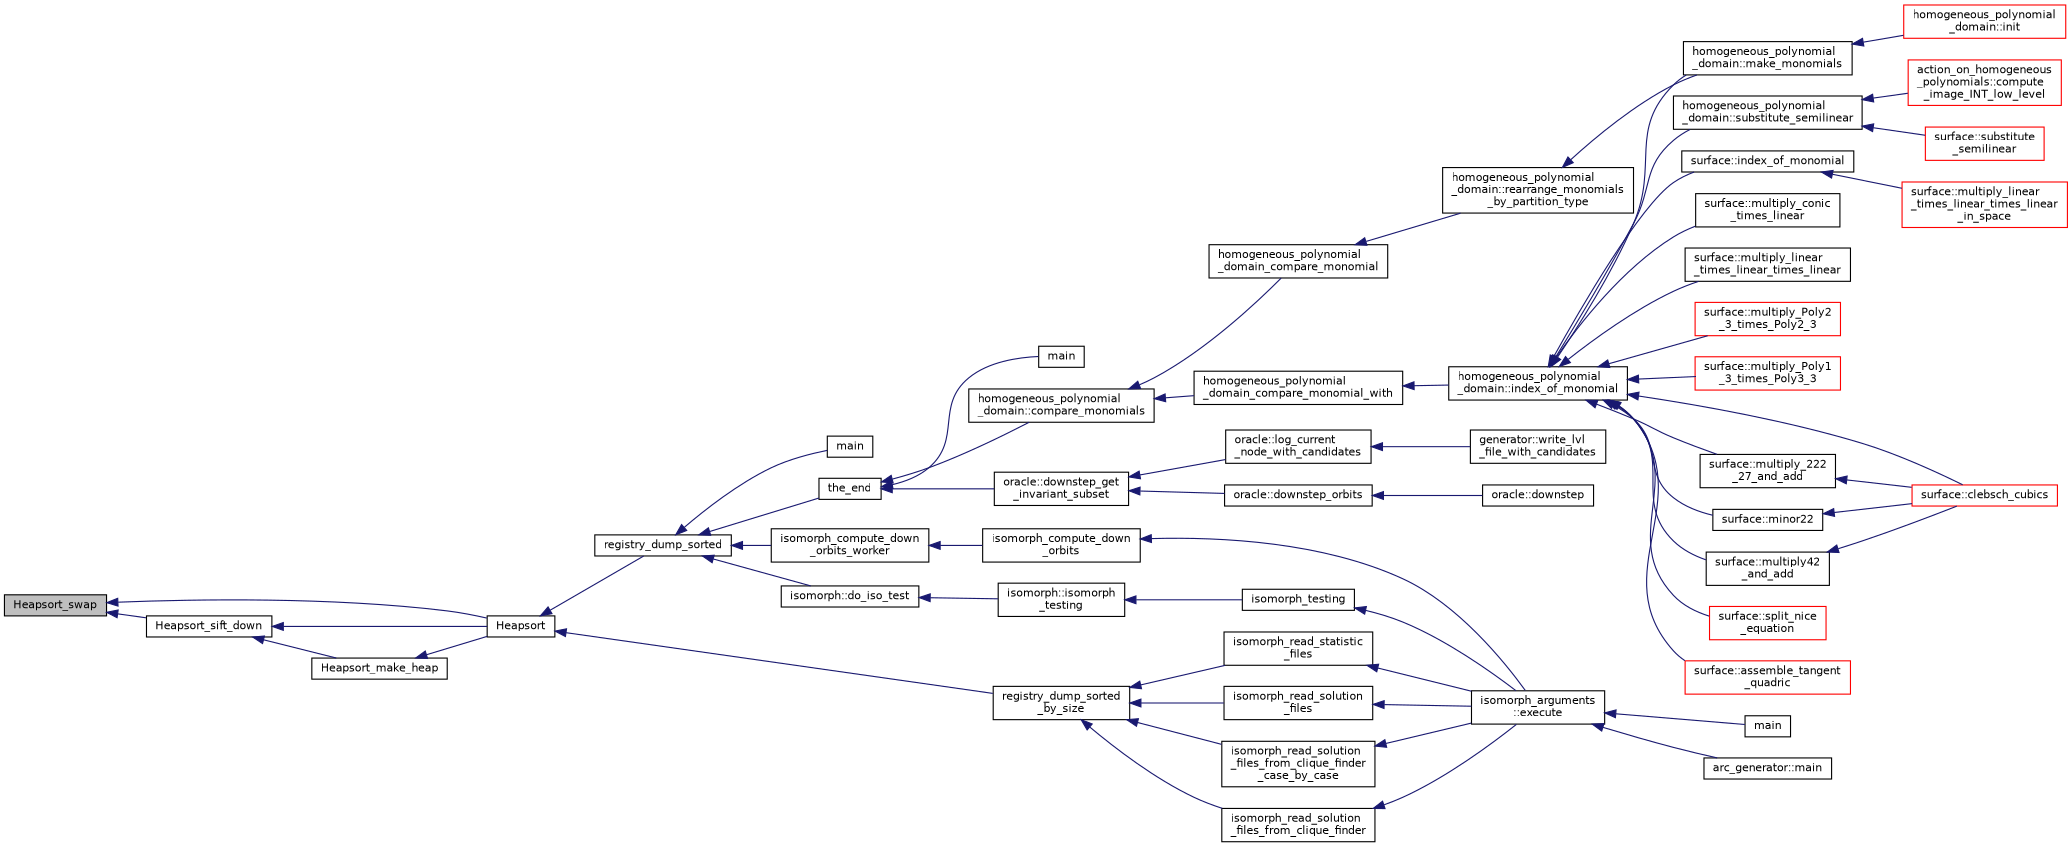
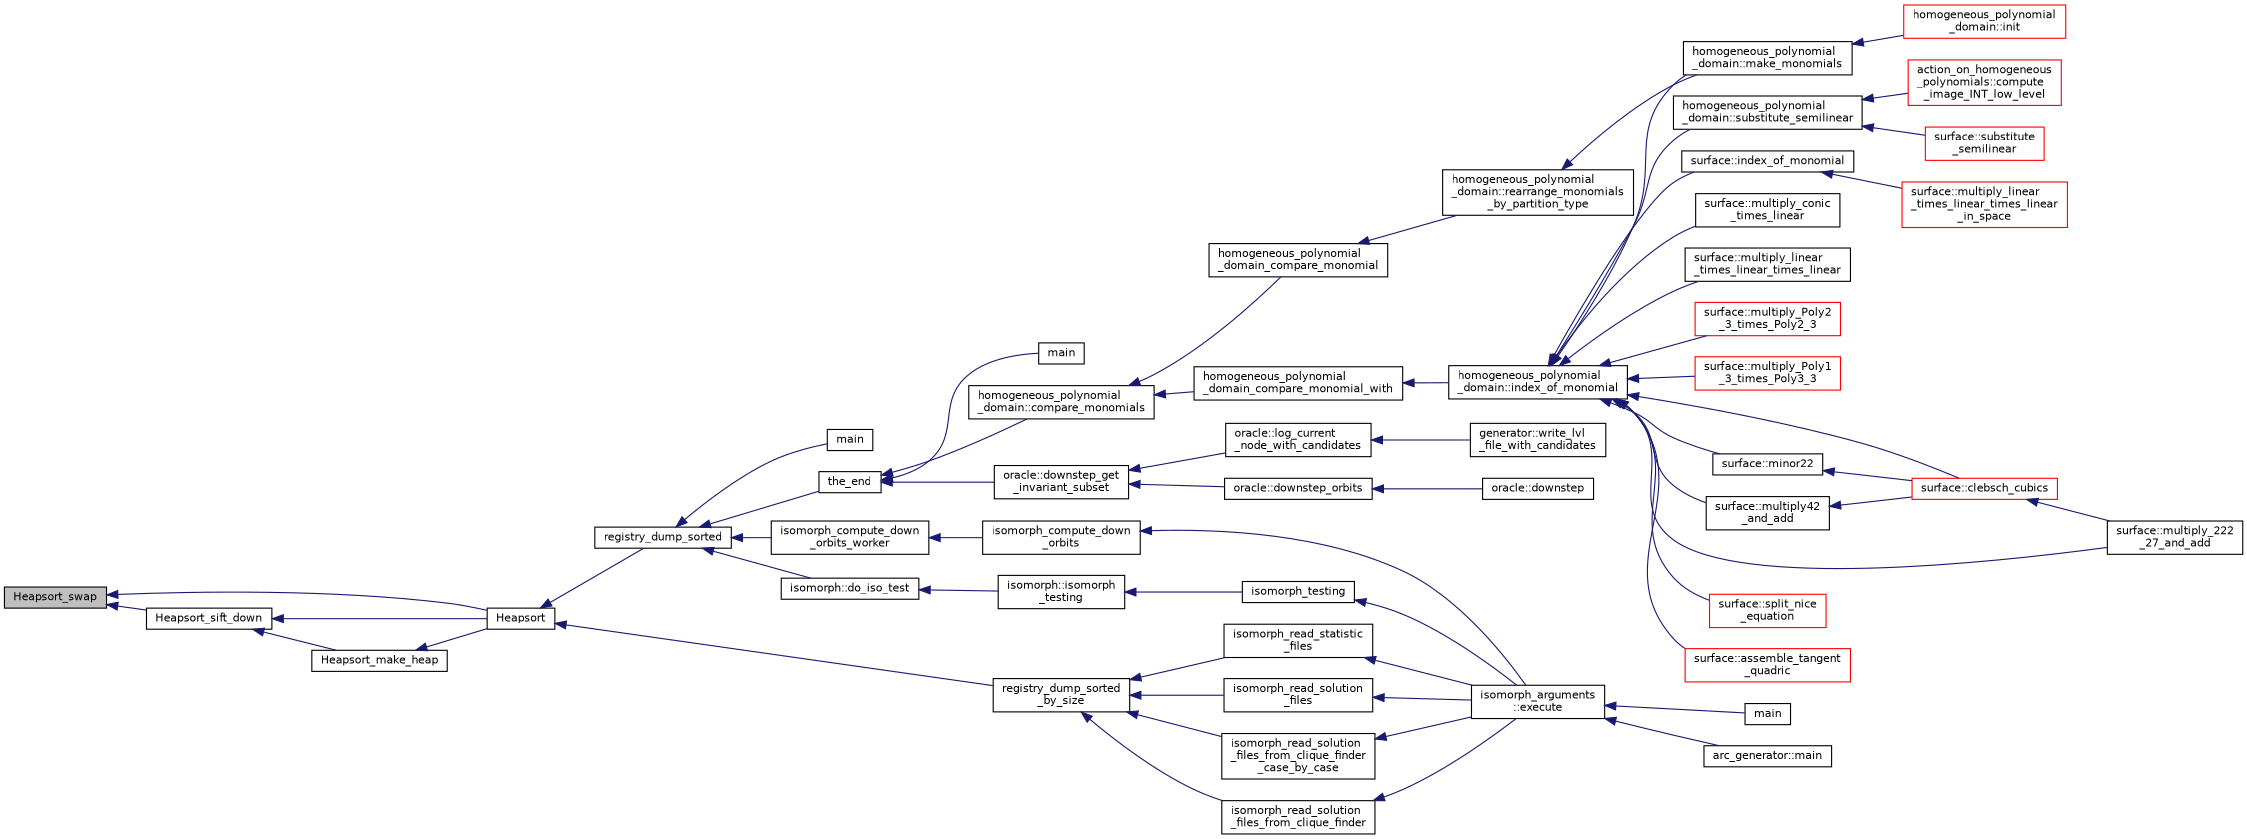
edge "surface::clebsch_cubics" -> "surface::multiply_222 _27_and_add": reversed
